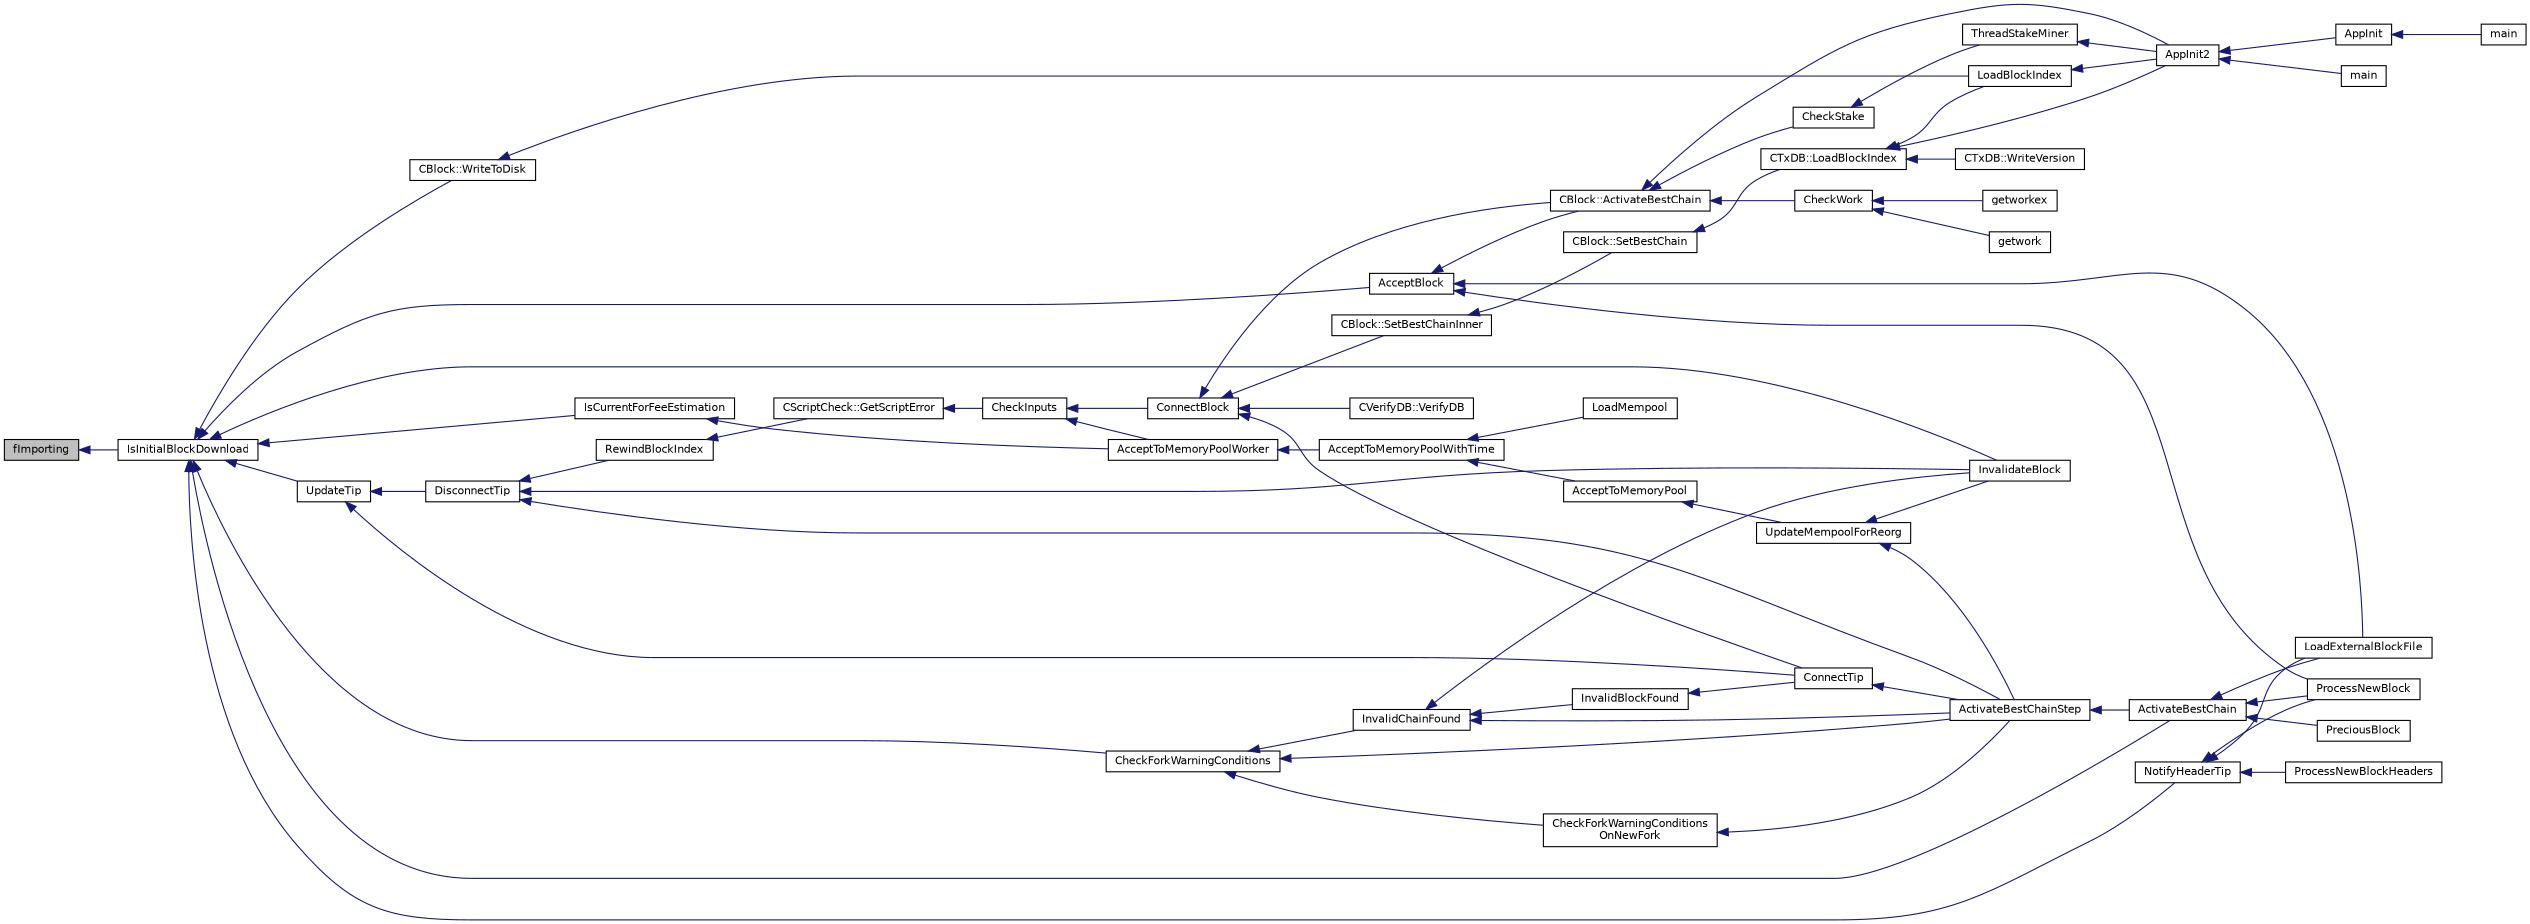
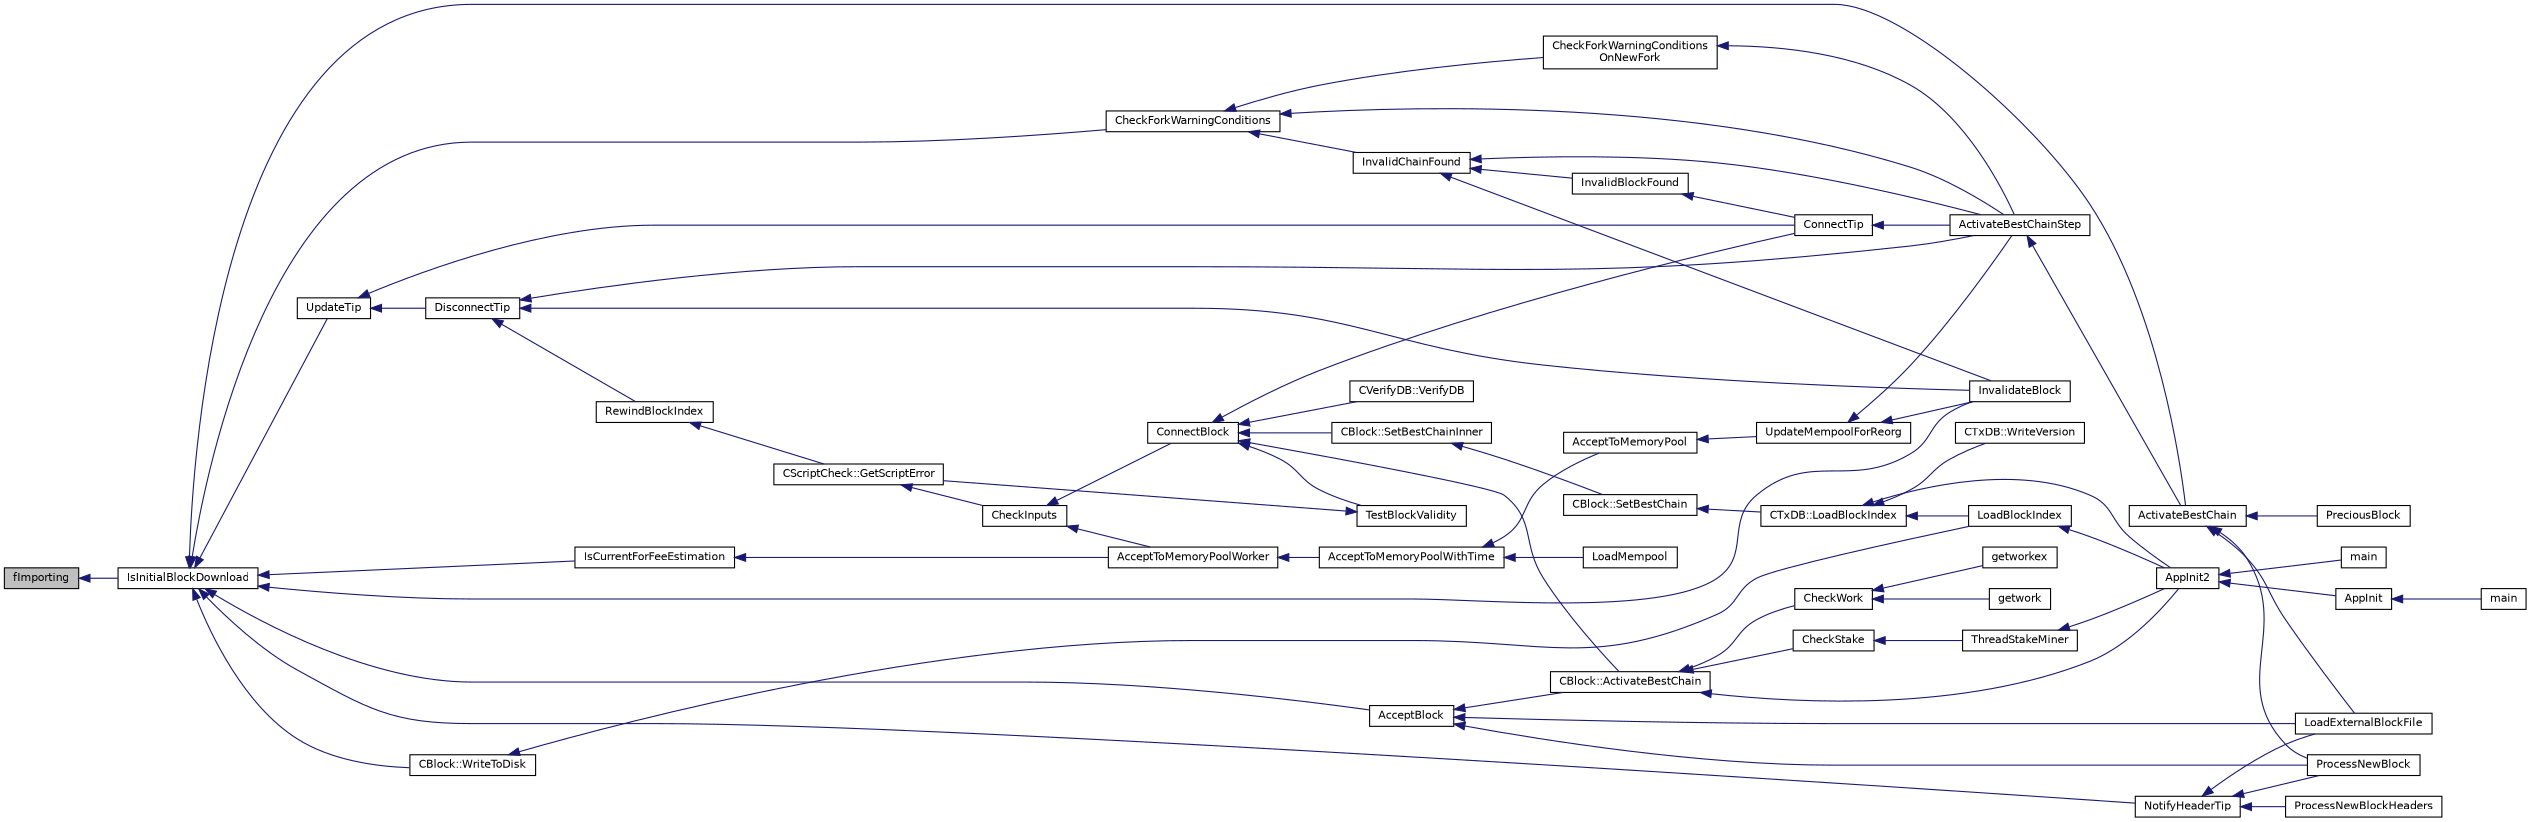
node "TestBlockValidity": added
